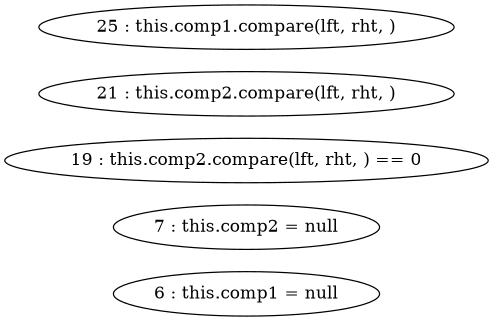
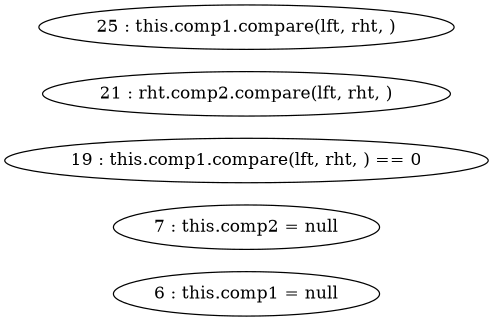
node "21 : this.comp2.compare(lft, rht, )": label "21 : this.comp2.compare(lft, rht, )" -> "21 : rht.comp2.compare(lft, rht, )"
node "19 : this.comp2.compare(lft, rht, ) == 0": label "19 : this.comp2.compare(lft, rht, ) == 0" -> "19 : this.comp1.compare(lft, rht, ) == 0"
